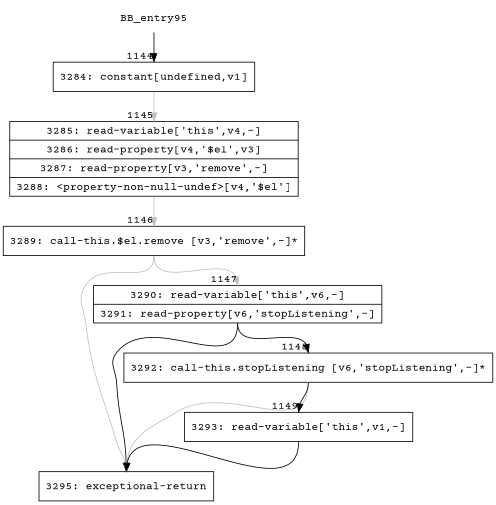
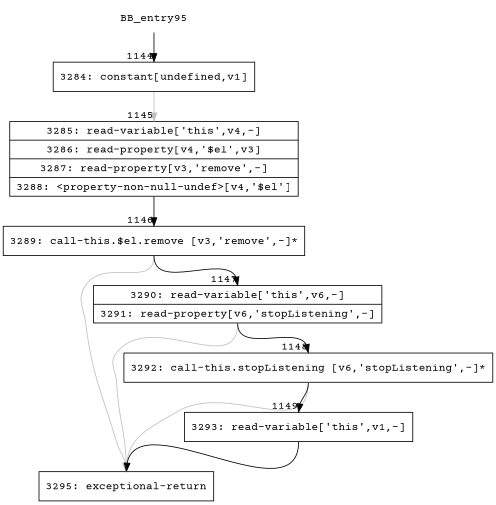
edge "3285: read-variable['this',v4,-]" -> "3289: call-this.$el.remove [v3,'remove',-]*": color gray -> black
edge "3289: call-this.$el.remove [v3,'remove',-]*" -> "3290: read-variable['this',v6,-]": color gray -> black
edge "3290: read-variable['this',v6,-]" -> "3295: exceptional-return": color black -> gray
